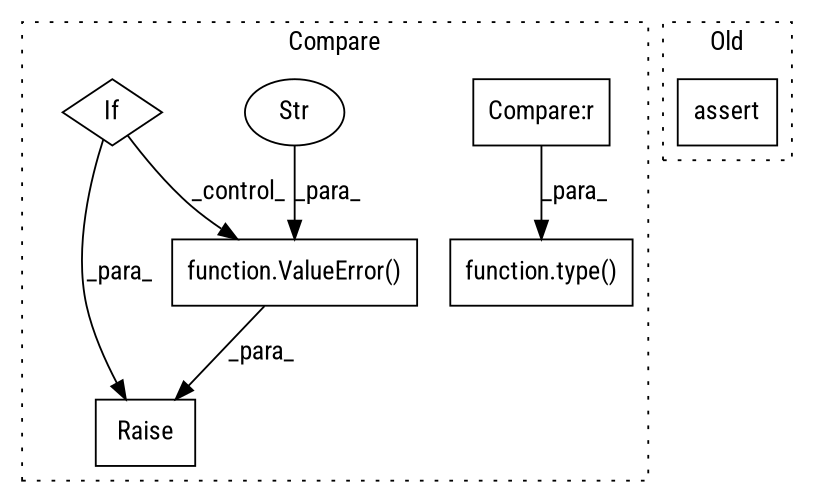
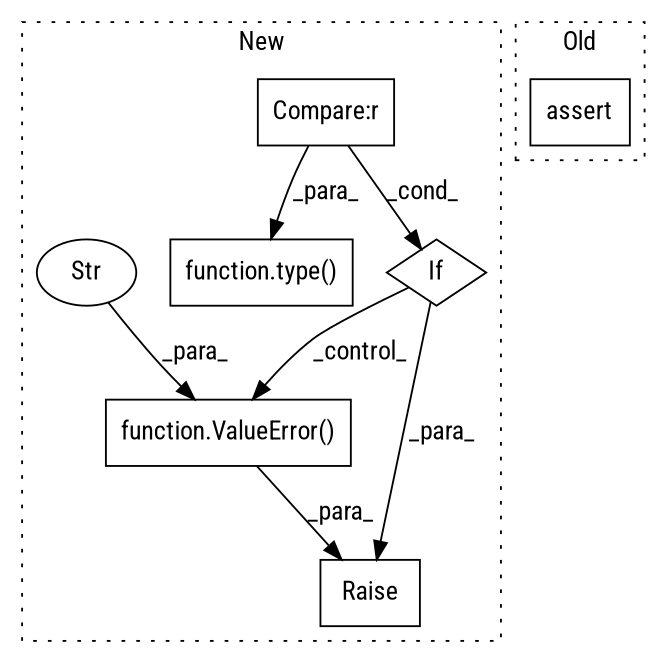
cluster "Compare": label "Compare" -> "New"
edge "Compare:r" -> "If": added, label "_cond_"
